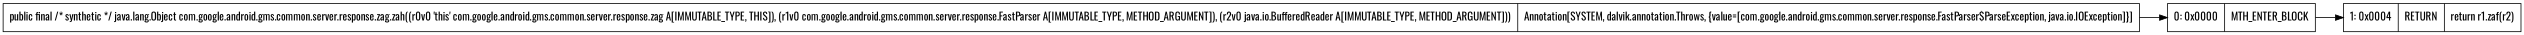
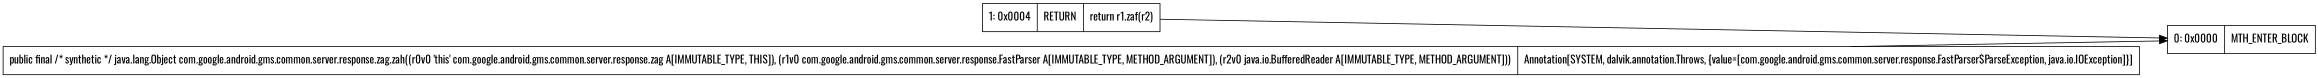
edge "0: 0x0000" -> "1: 0x0004": reversed
